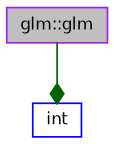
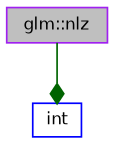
node "glm::glm": label "glm::glm" -> "glm::nlz"
